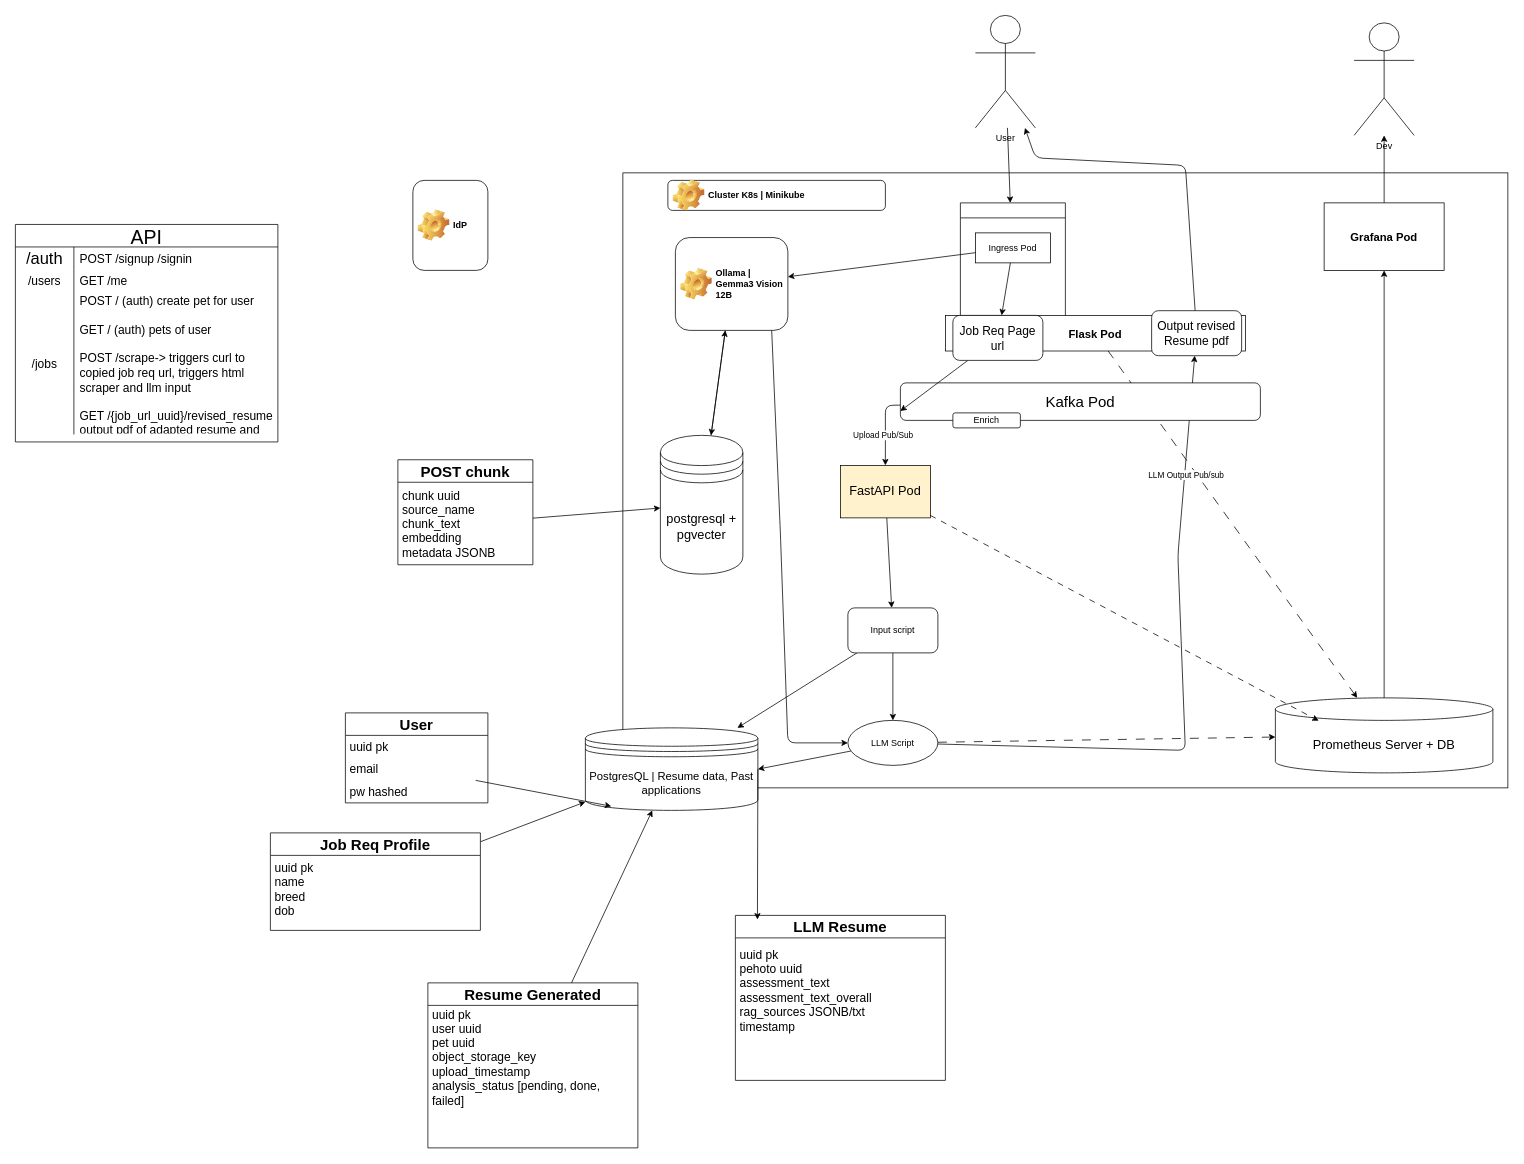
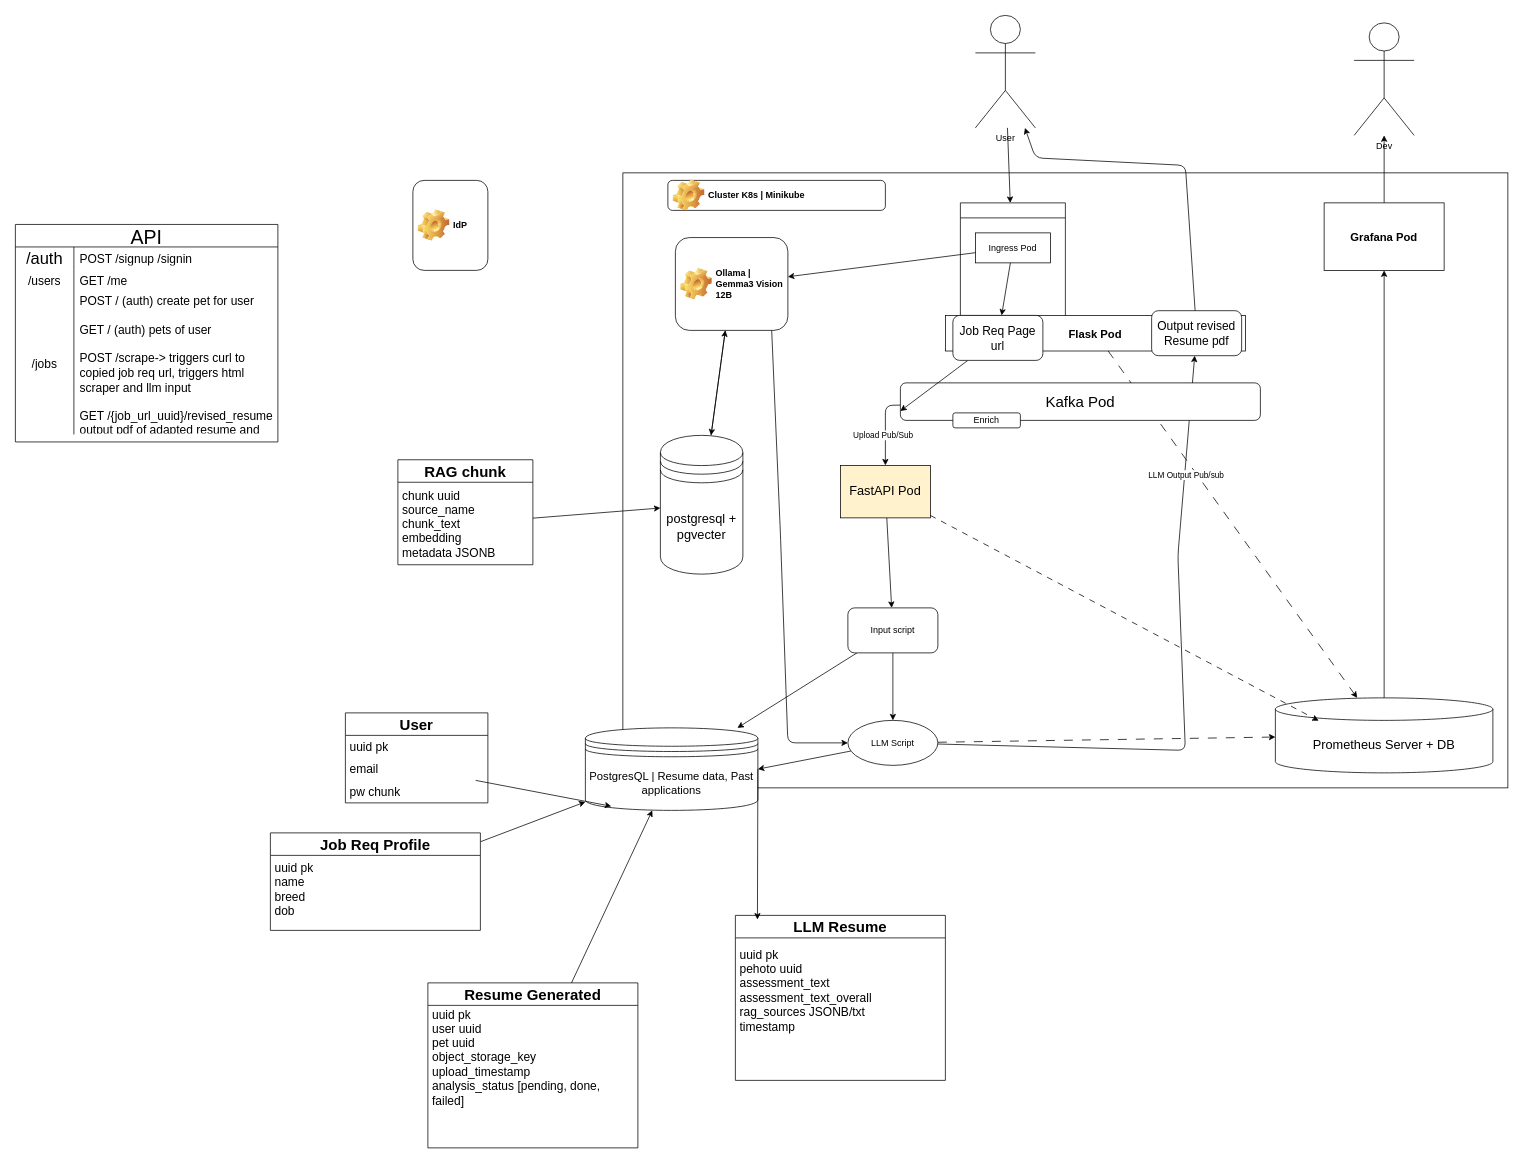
node "POST chunk": label "POST chunk" -> "RAG chunk"
node "pw hashed": label "pw hashed" -> "pw chunk"
